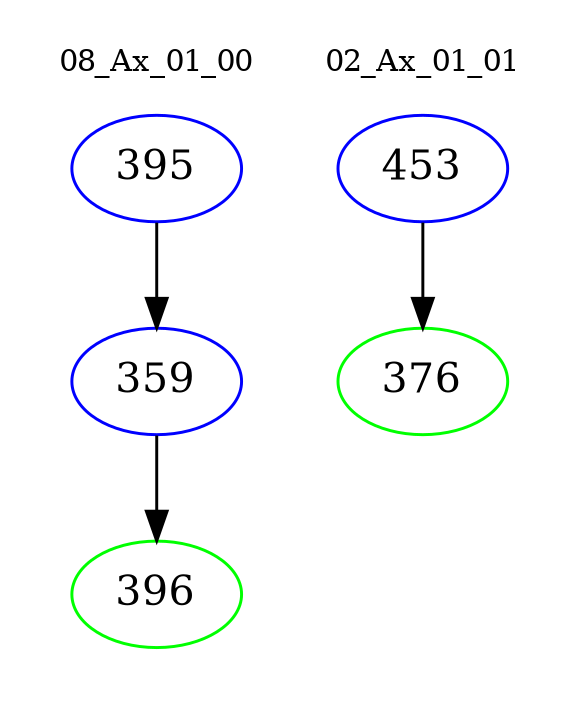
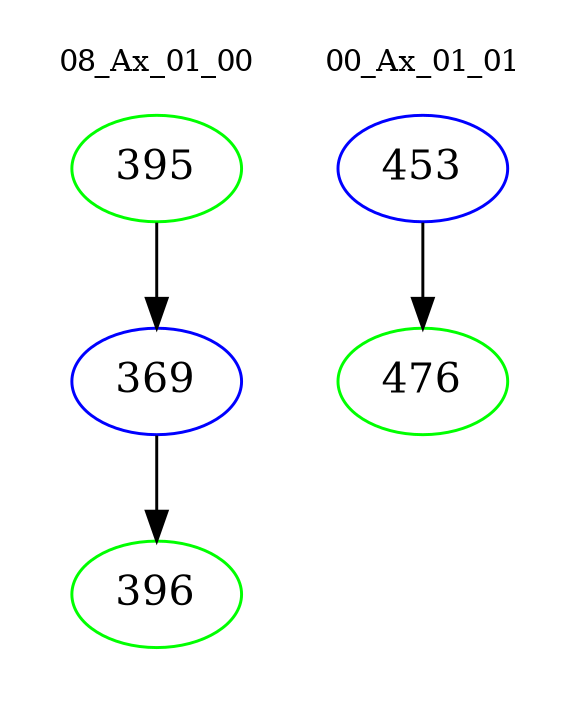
cluster "02_Ax_01_01": label "02_Ax_01_01" -> "00_Ax_01_01"
node "395": color blue -> green
node "359": label "359" -> "369"
node "376": label "376" -> "476"
